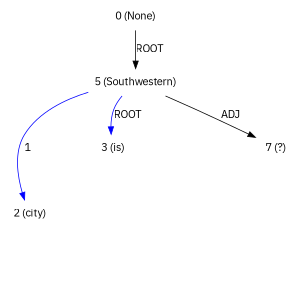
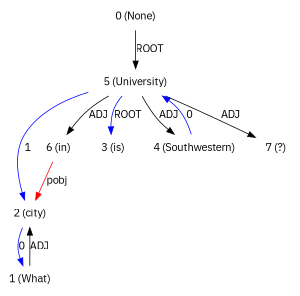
node "5 (Southwestern)": label "5 (Southwestern)" -> "5 (University)"
node "6 (in)": added
node "4 (Southwestern)": added
node "1 (What)": added
